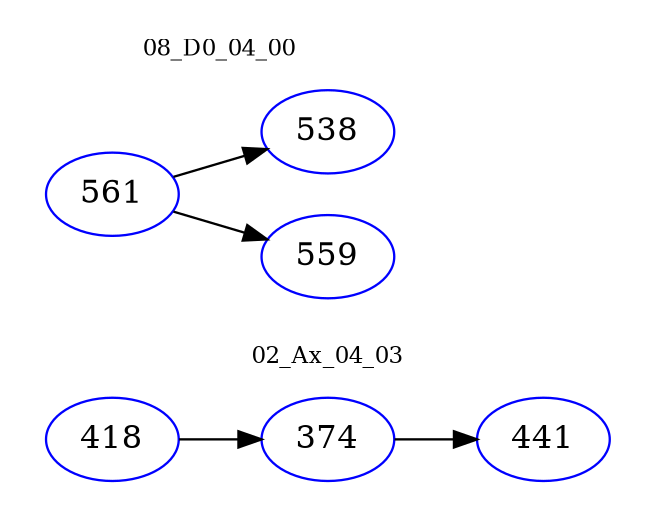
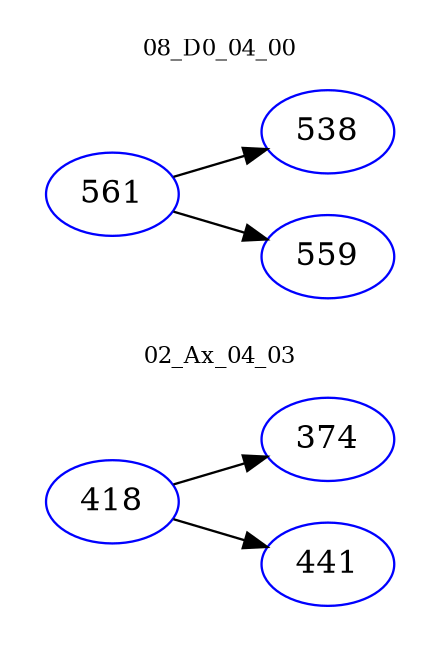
edge "374" -> "441": now "418" -> "441"
